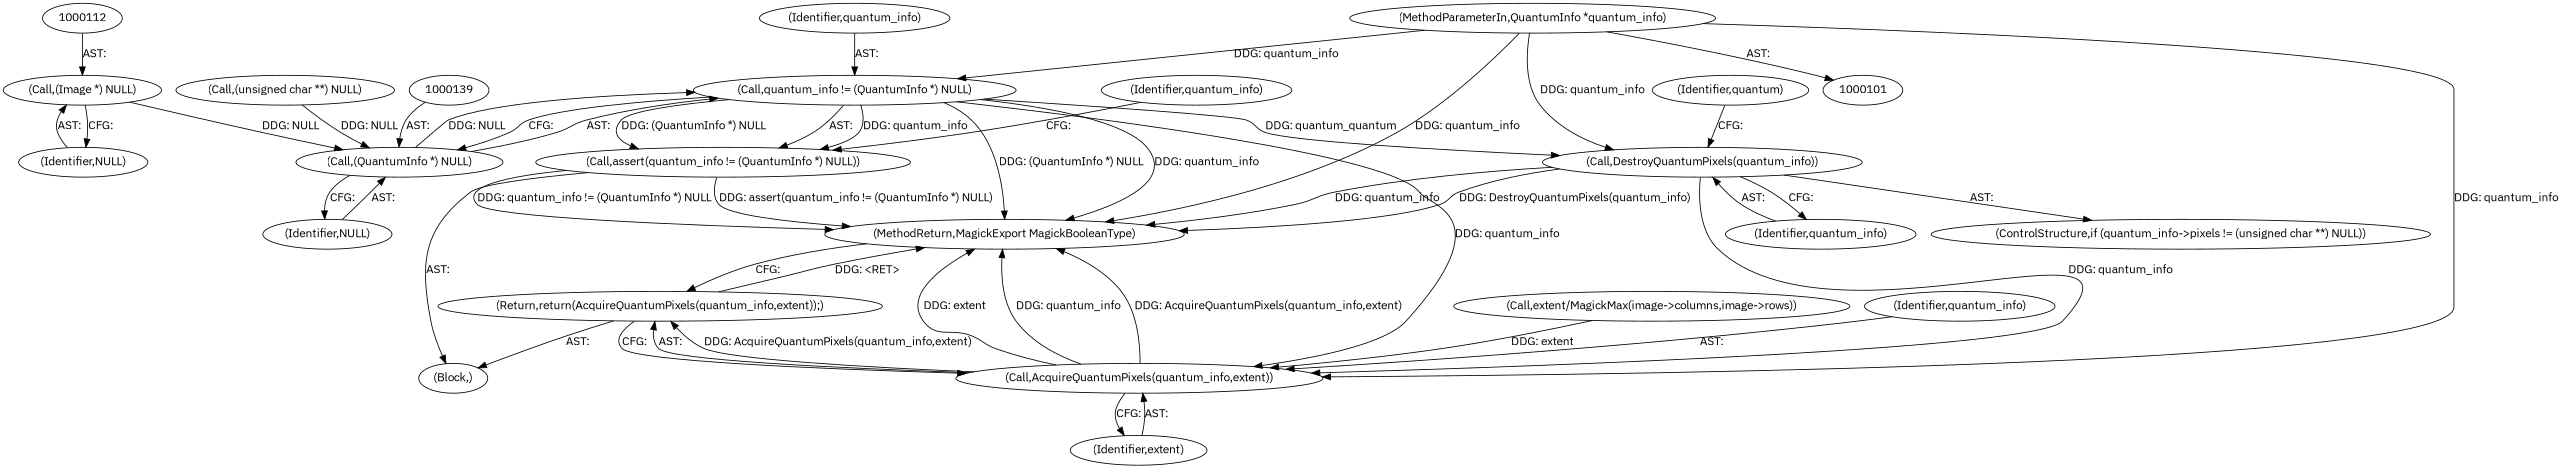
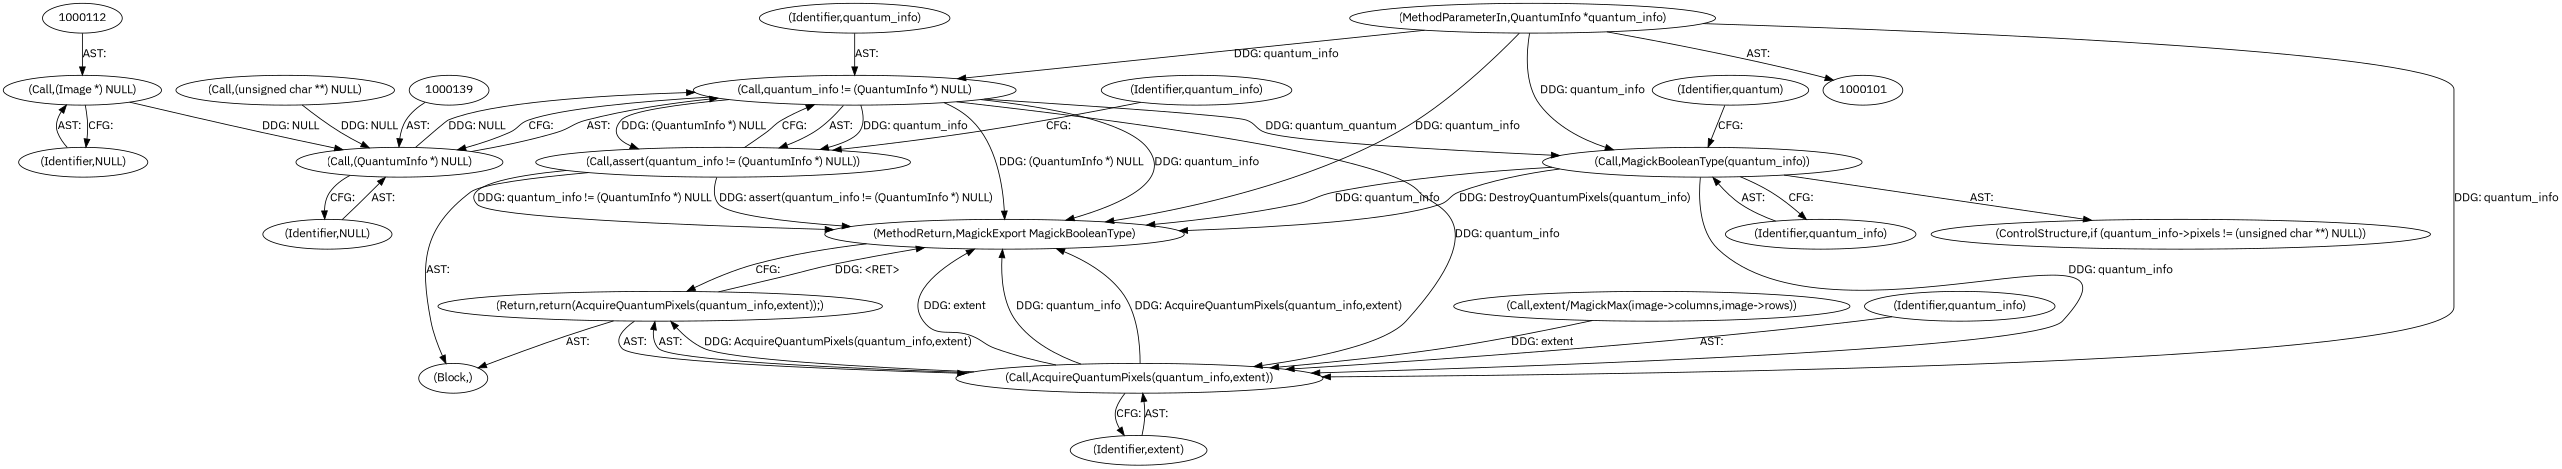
edge "(Call,assert(quantum_info != (QuantumInfo *) NULL))" -> "(Call,quantum_info != (QuantumInfo *) NULL)": added, label "CFG:"
node "(Call,DestroyQuantumPixels(quantum_info))": label "(Call,DestroyQuantumPixels(quantum_info))" -> "(Call,MagickBooleanType(quantum_info))"
edge "(Return,return(AcquireQuantumPixels(quantum_info,extent));)" -> "(Call,AcquireQuantumPixels(quantum_info,extent))": label "CFG: " -> "AST: "
